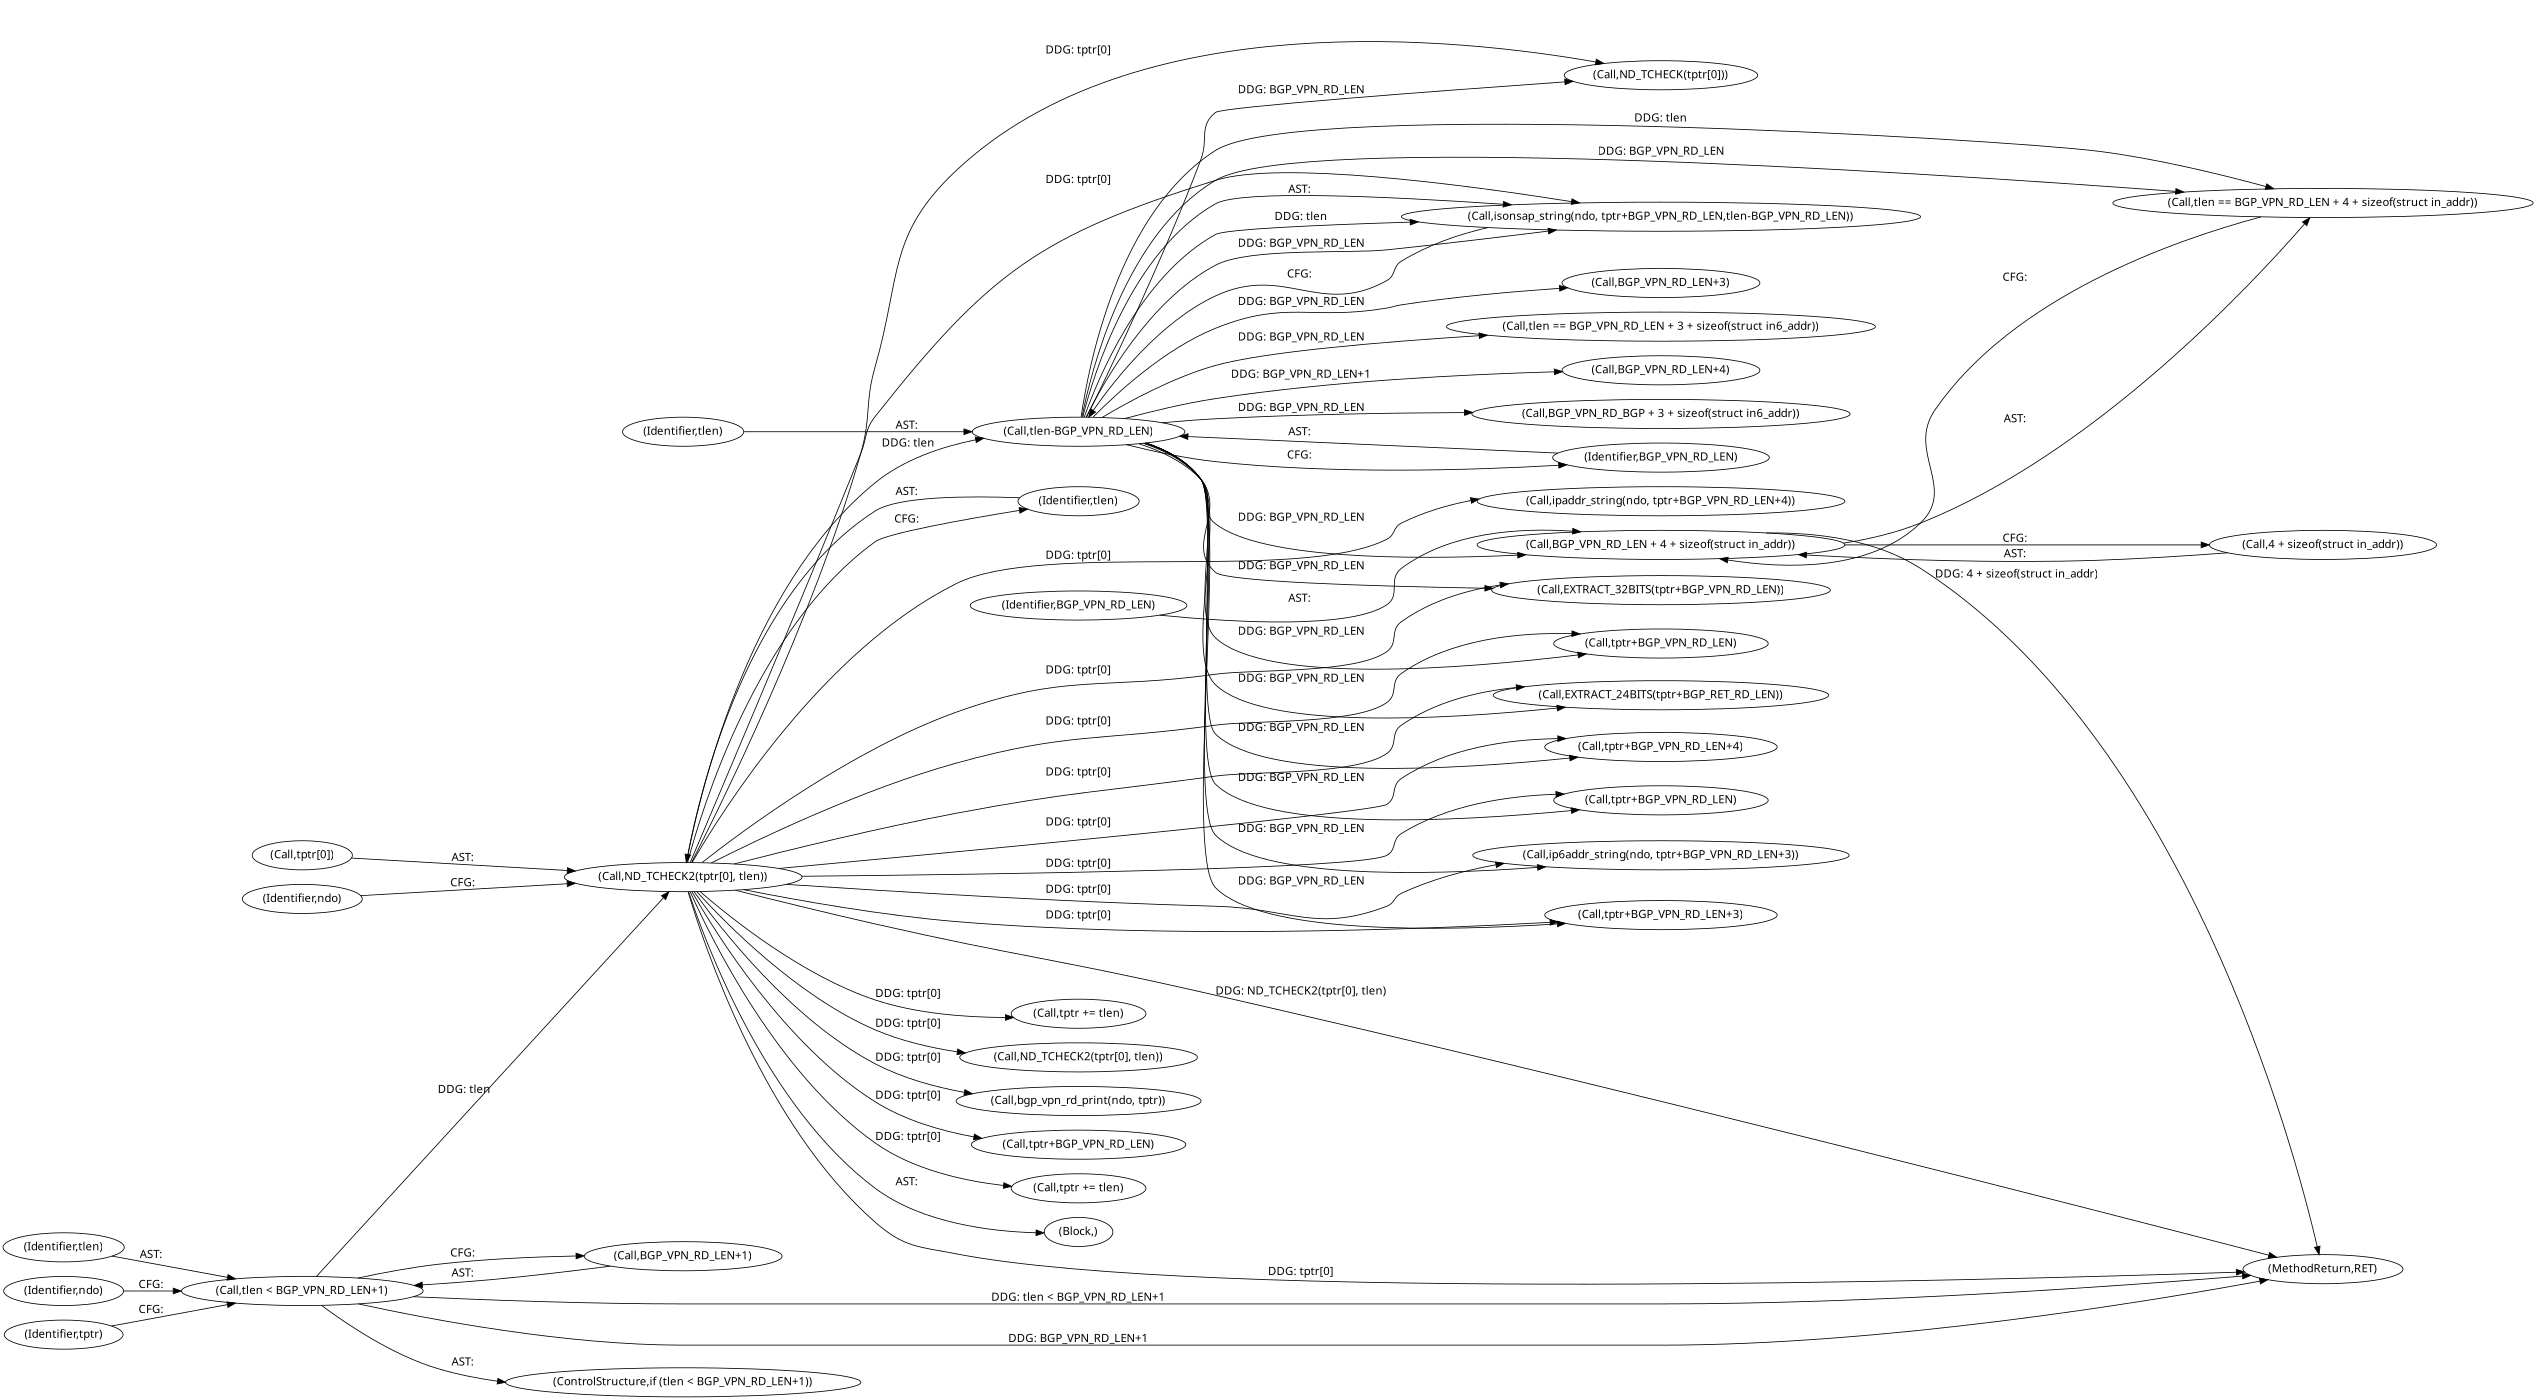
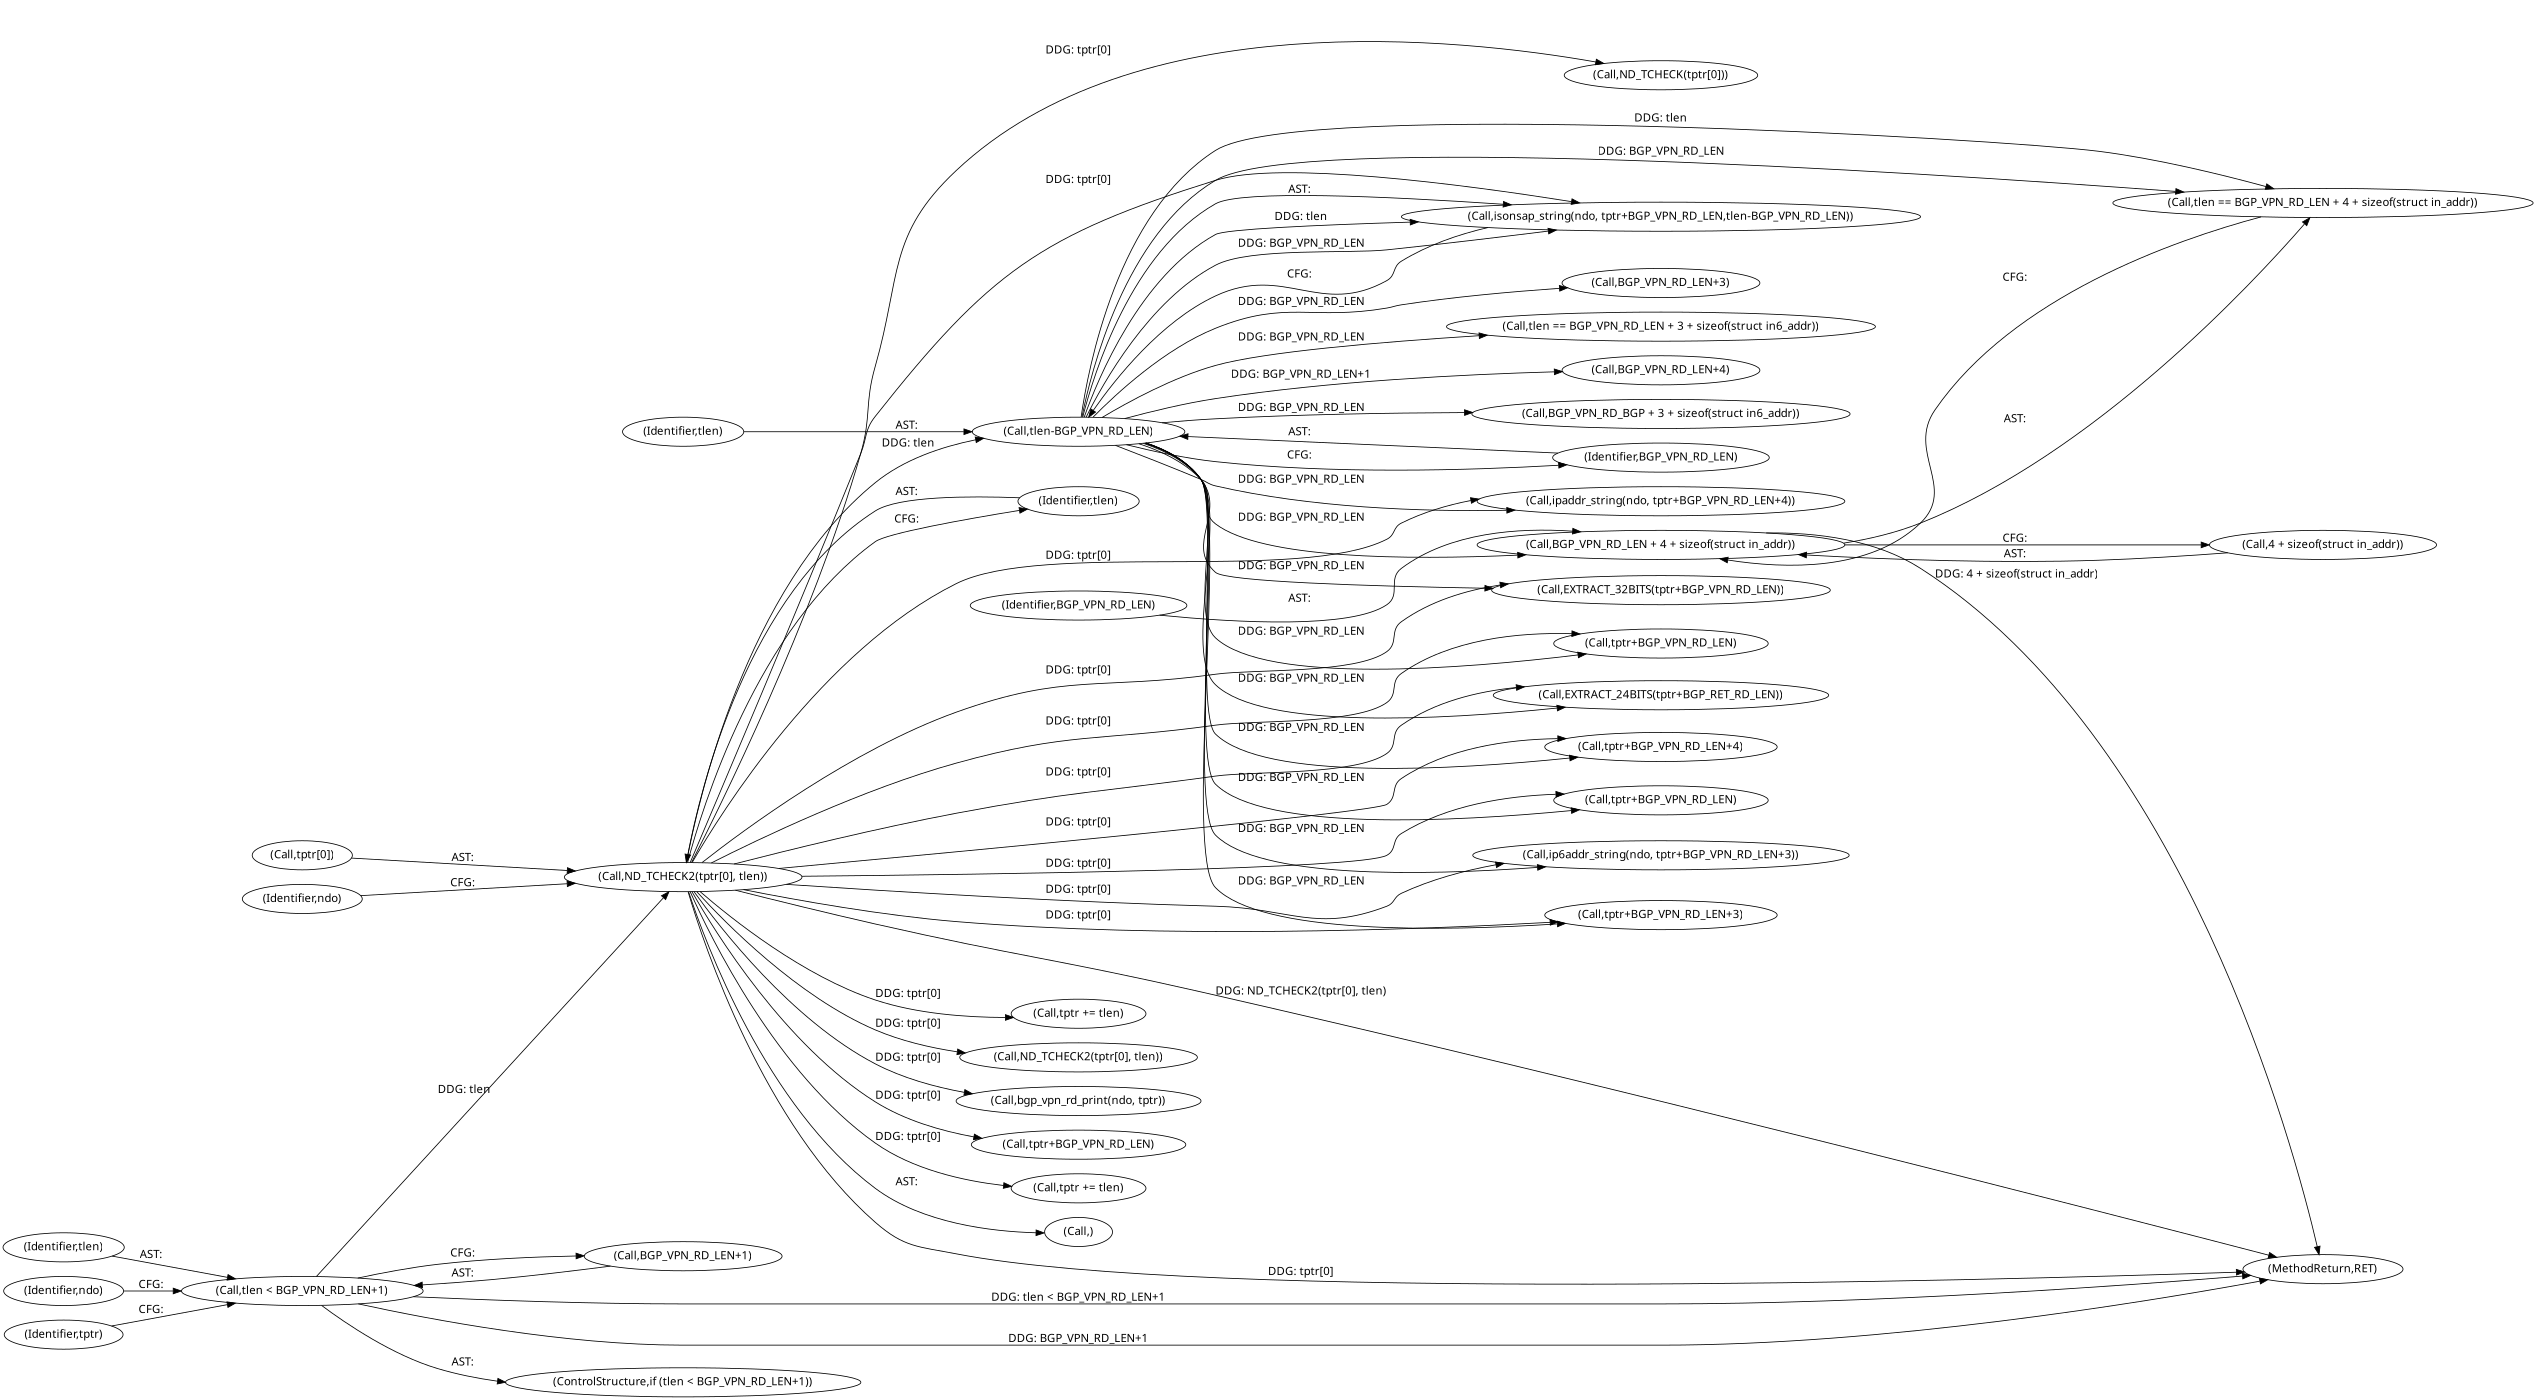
edge "(Call,tlen-BGP_VPN_RD_LEN)" -> "(Call,ND_TCHECK(tptr[0]))": now "(Call,tlen-BGP_VPN_RD_LEN)" -> "(Call,ipaddr_string(ndo, tptr+BGP_VPN_RD_LEN+4))"
node "(Block,)": label "(Block,)" -> "(Call,)"
